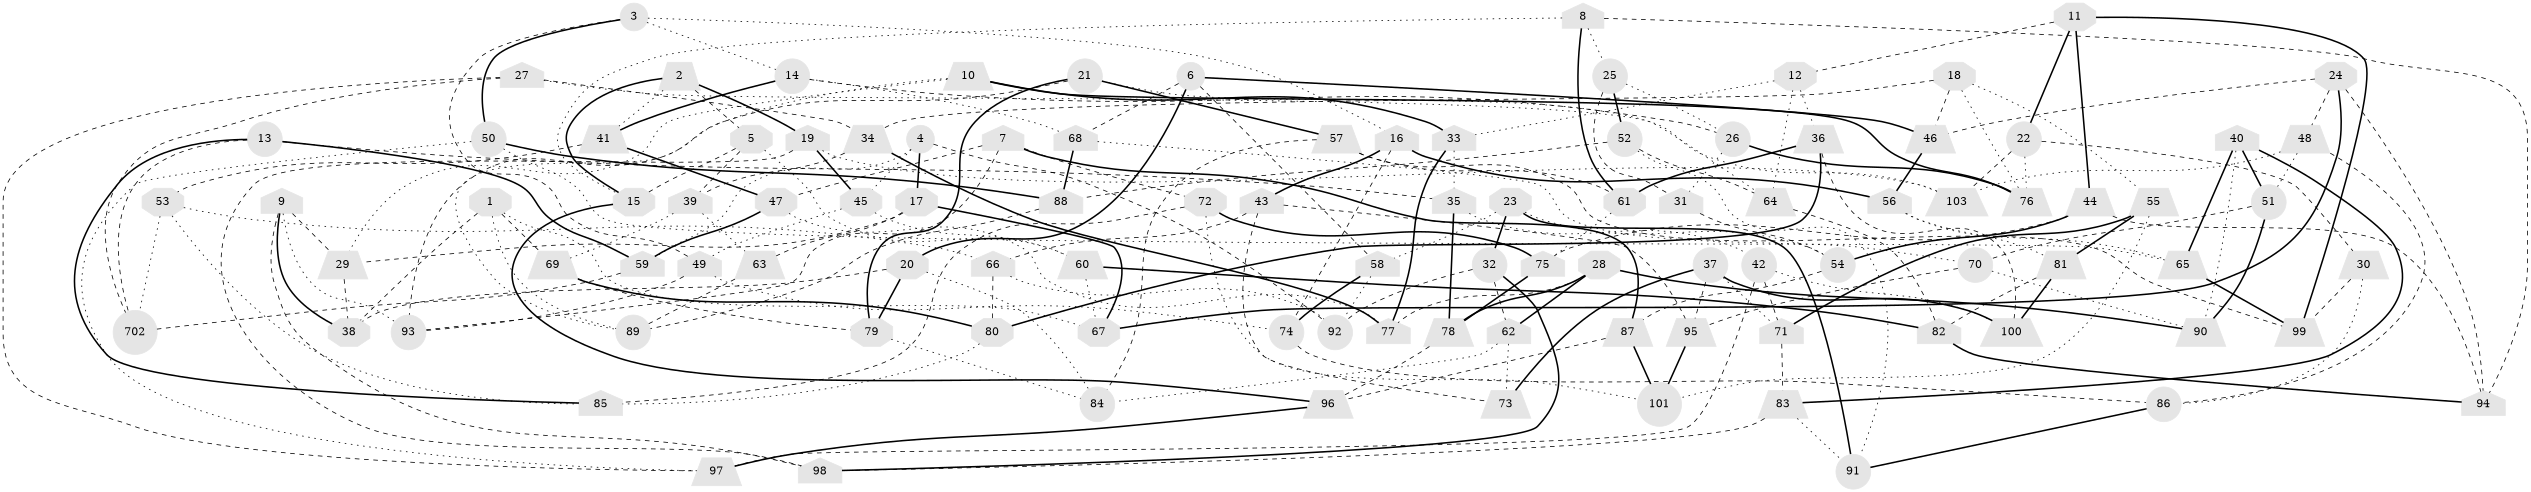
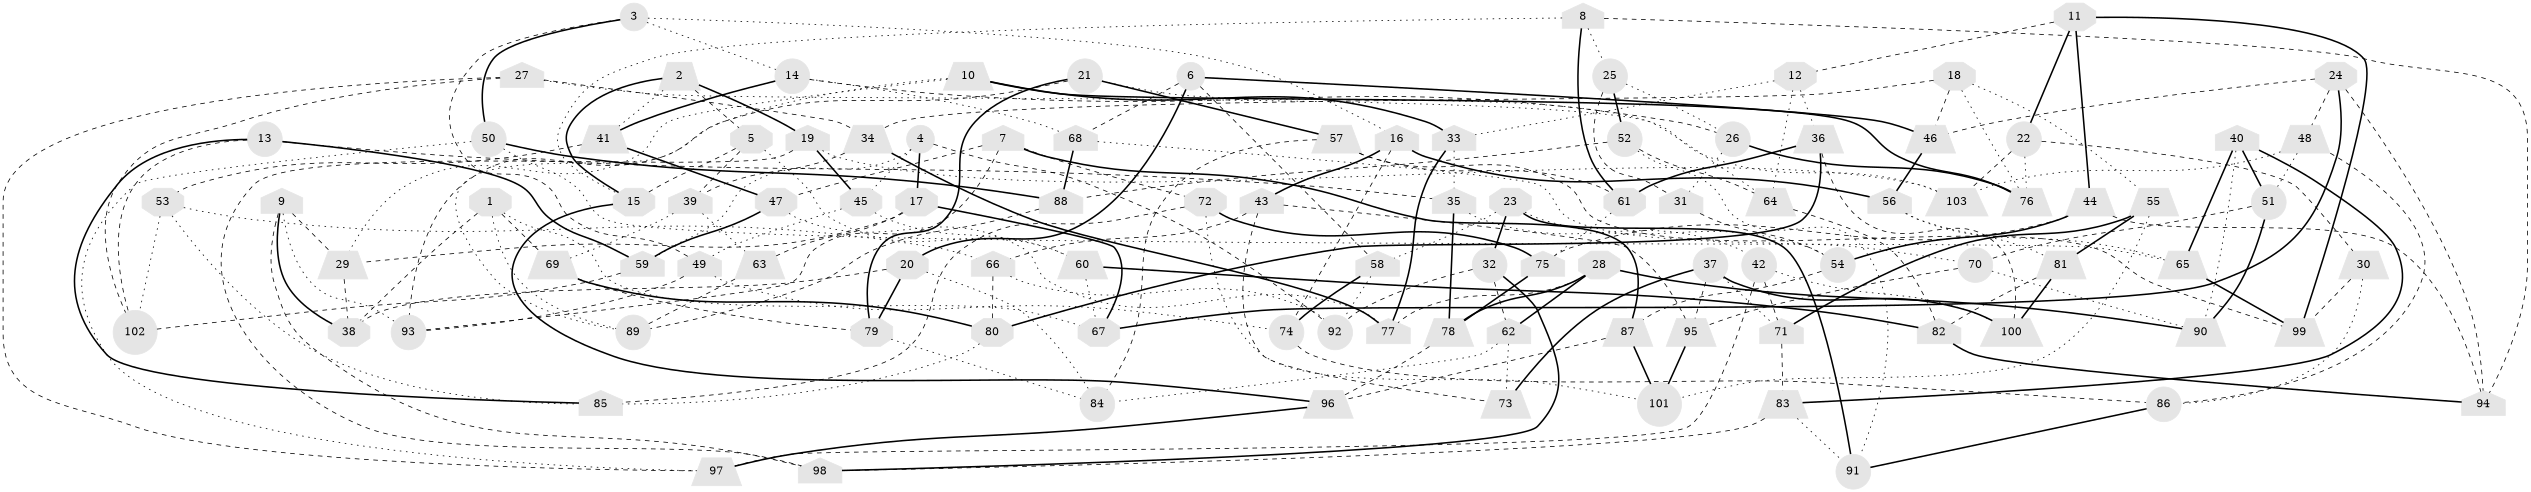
node "702": label "702" -> "102"
